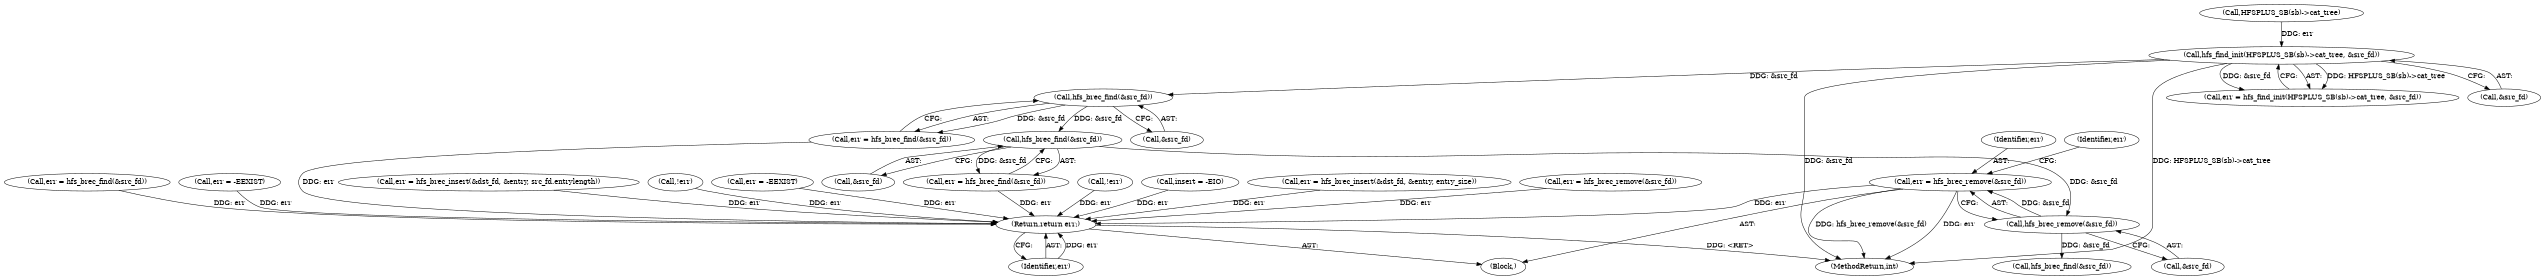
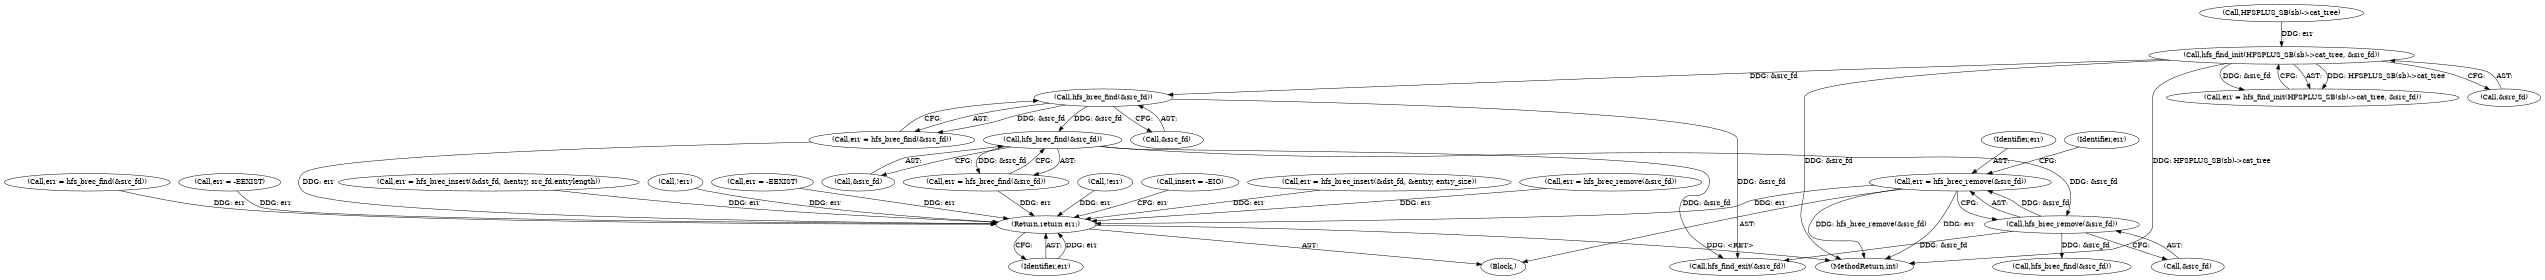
edge "(Call,insert = -EIO)" -> "(Return,return err;)": label "DDG: err" -> "CFG: err"
node "(Call,hfs_find_exit(&src_fd))": added
